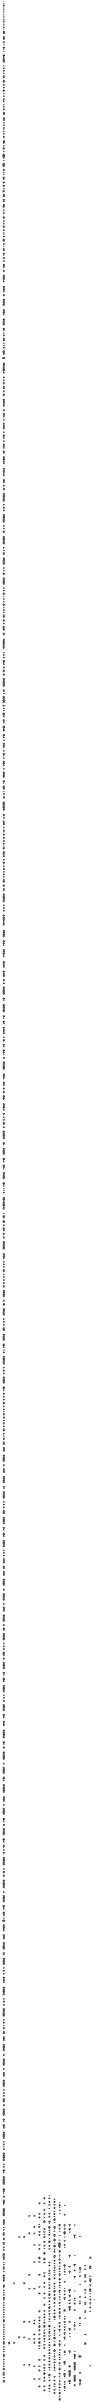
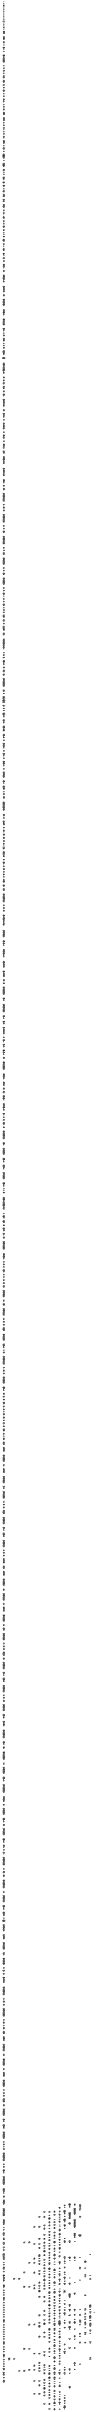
node "# 0x55 PUSHX LogicData EQ PUSHX Data JUMPI": removed
